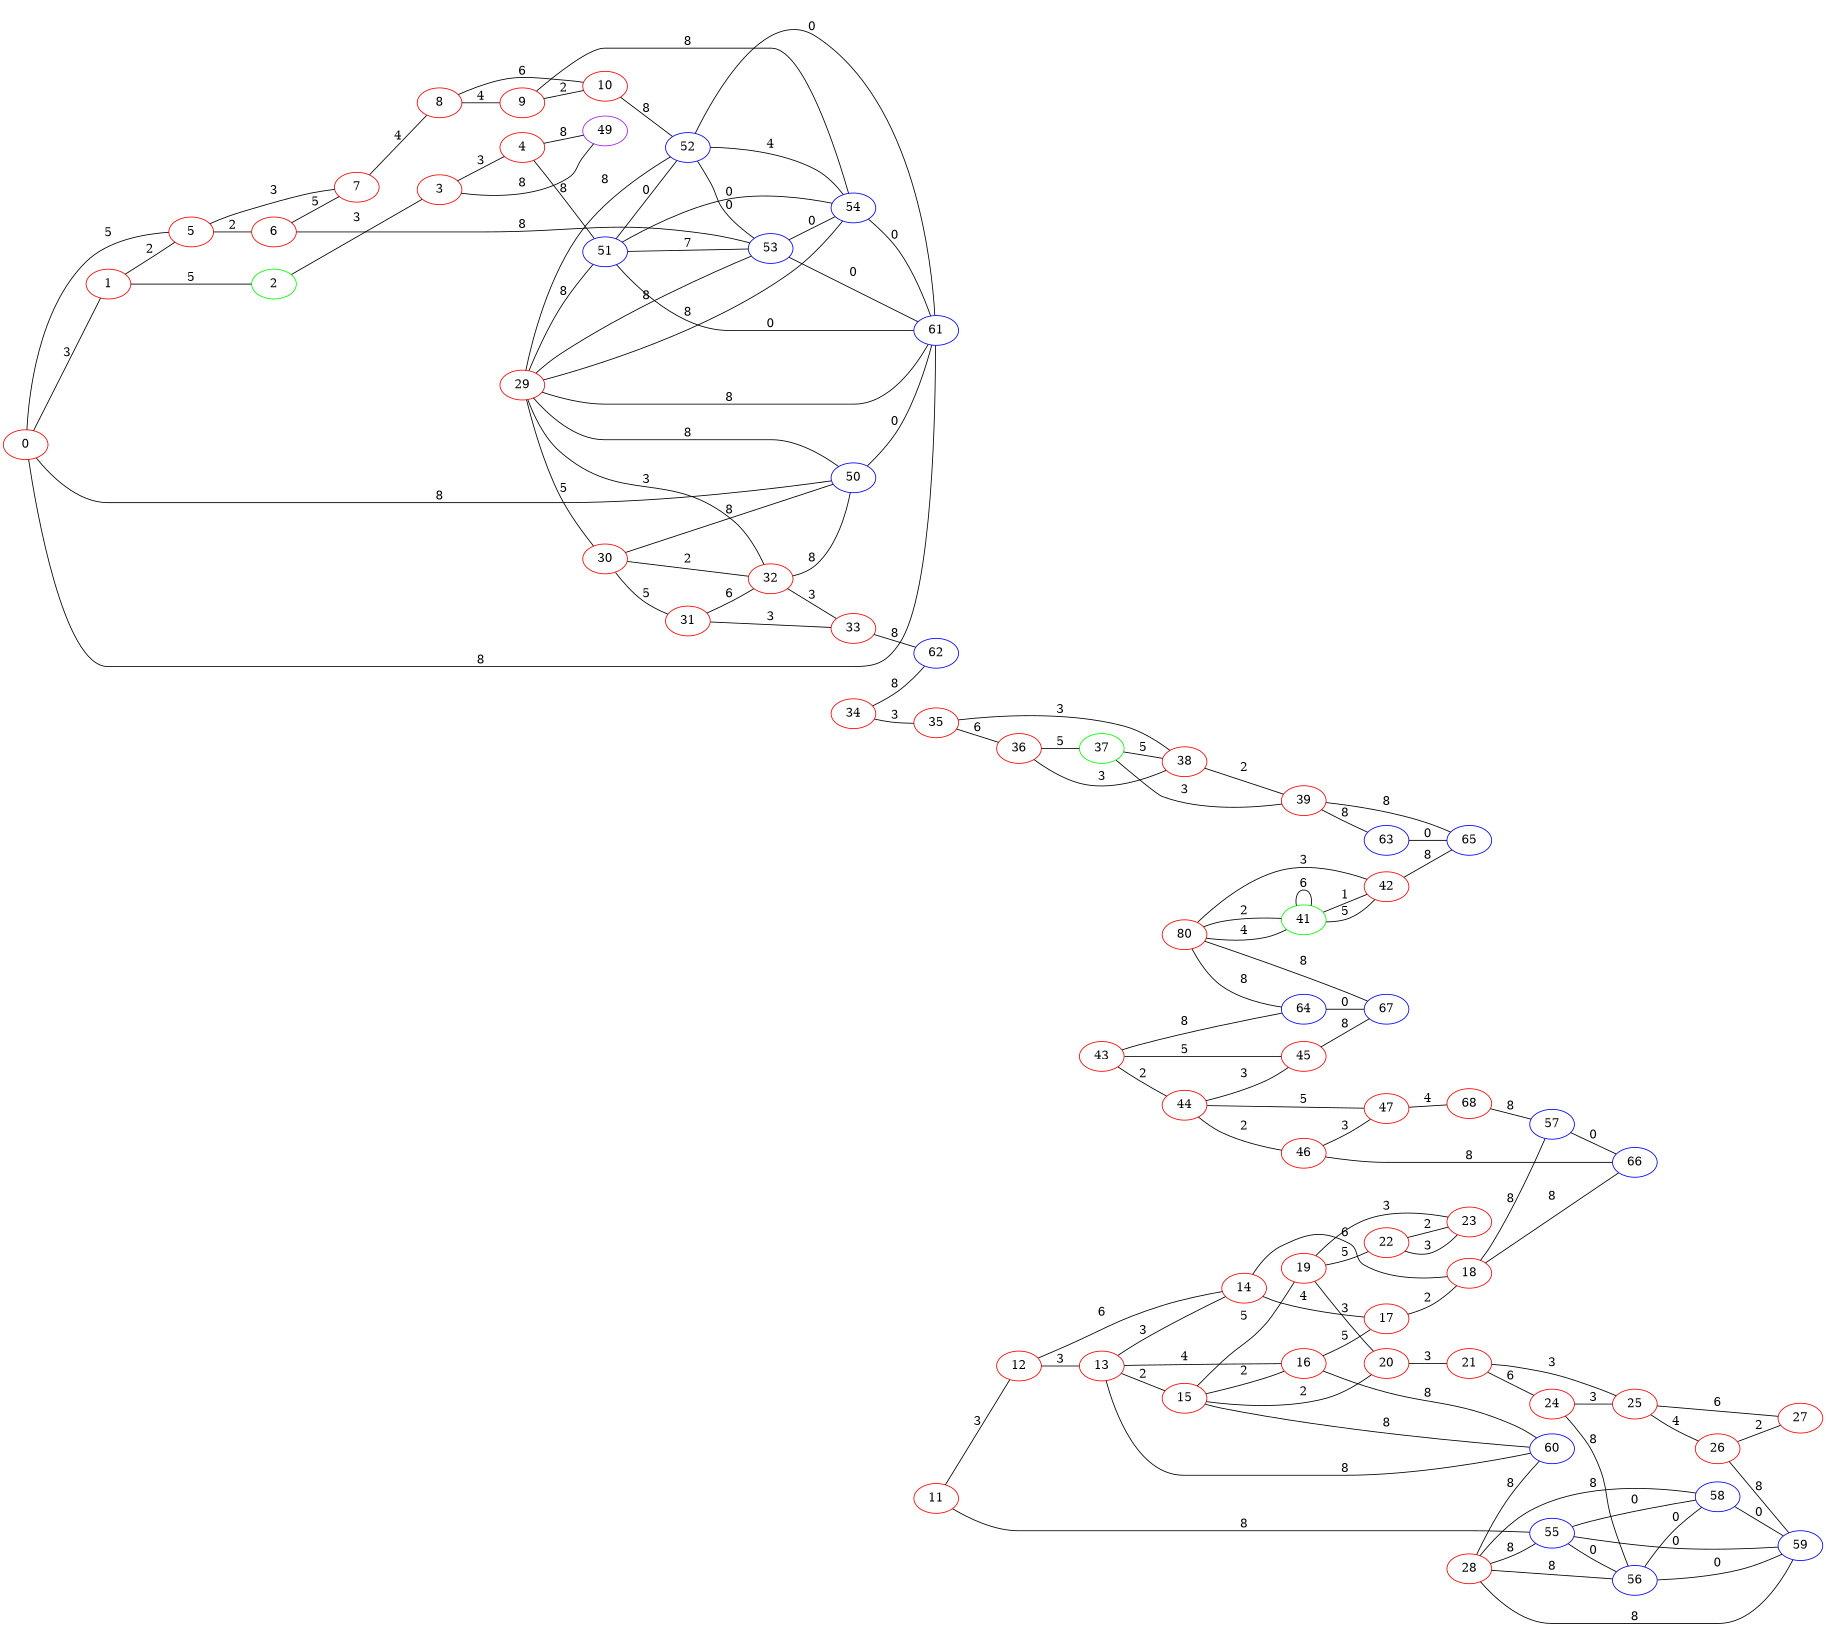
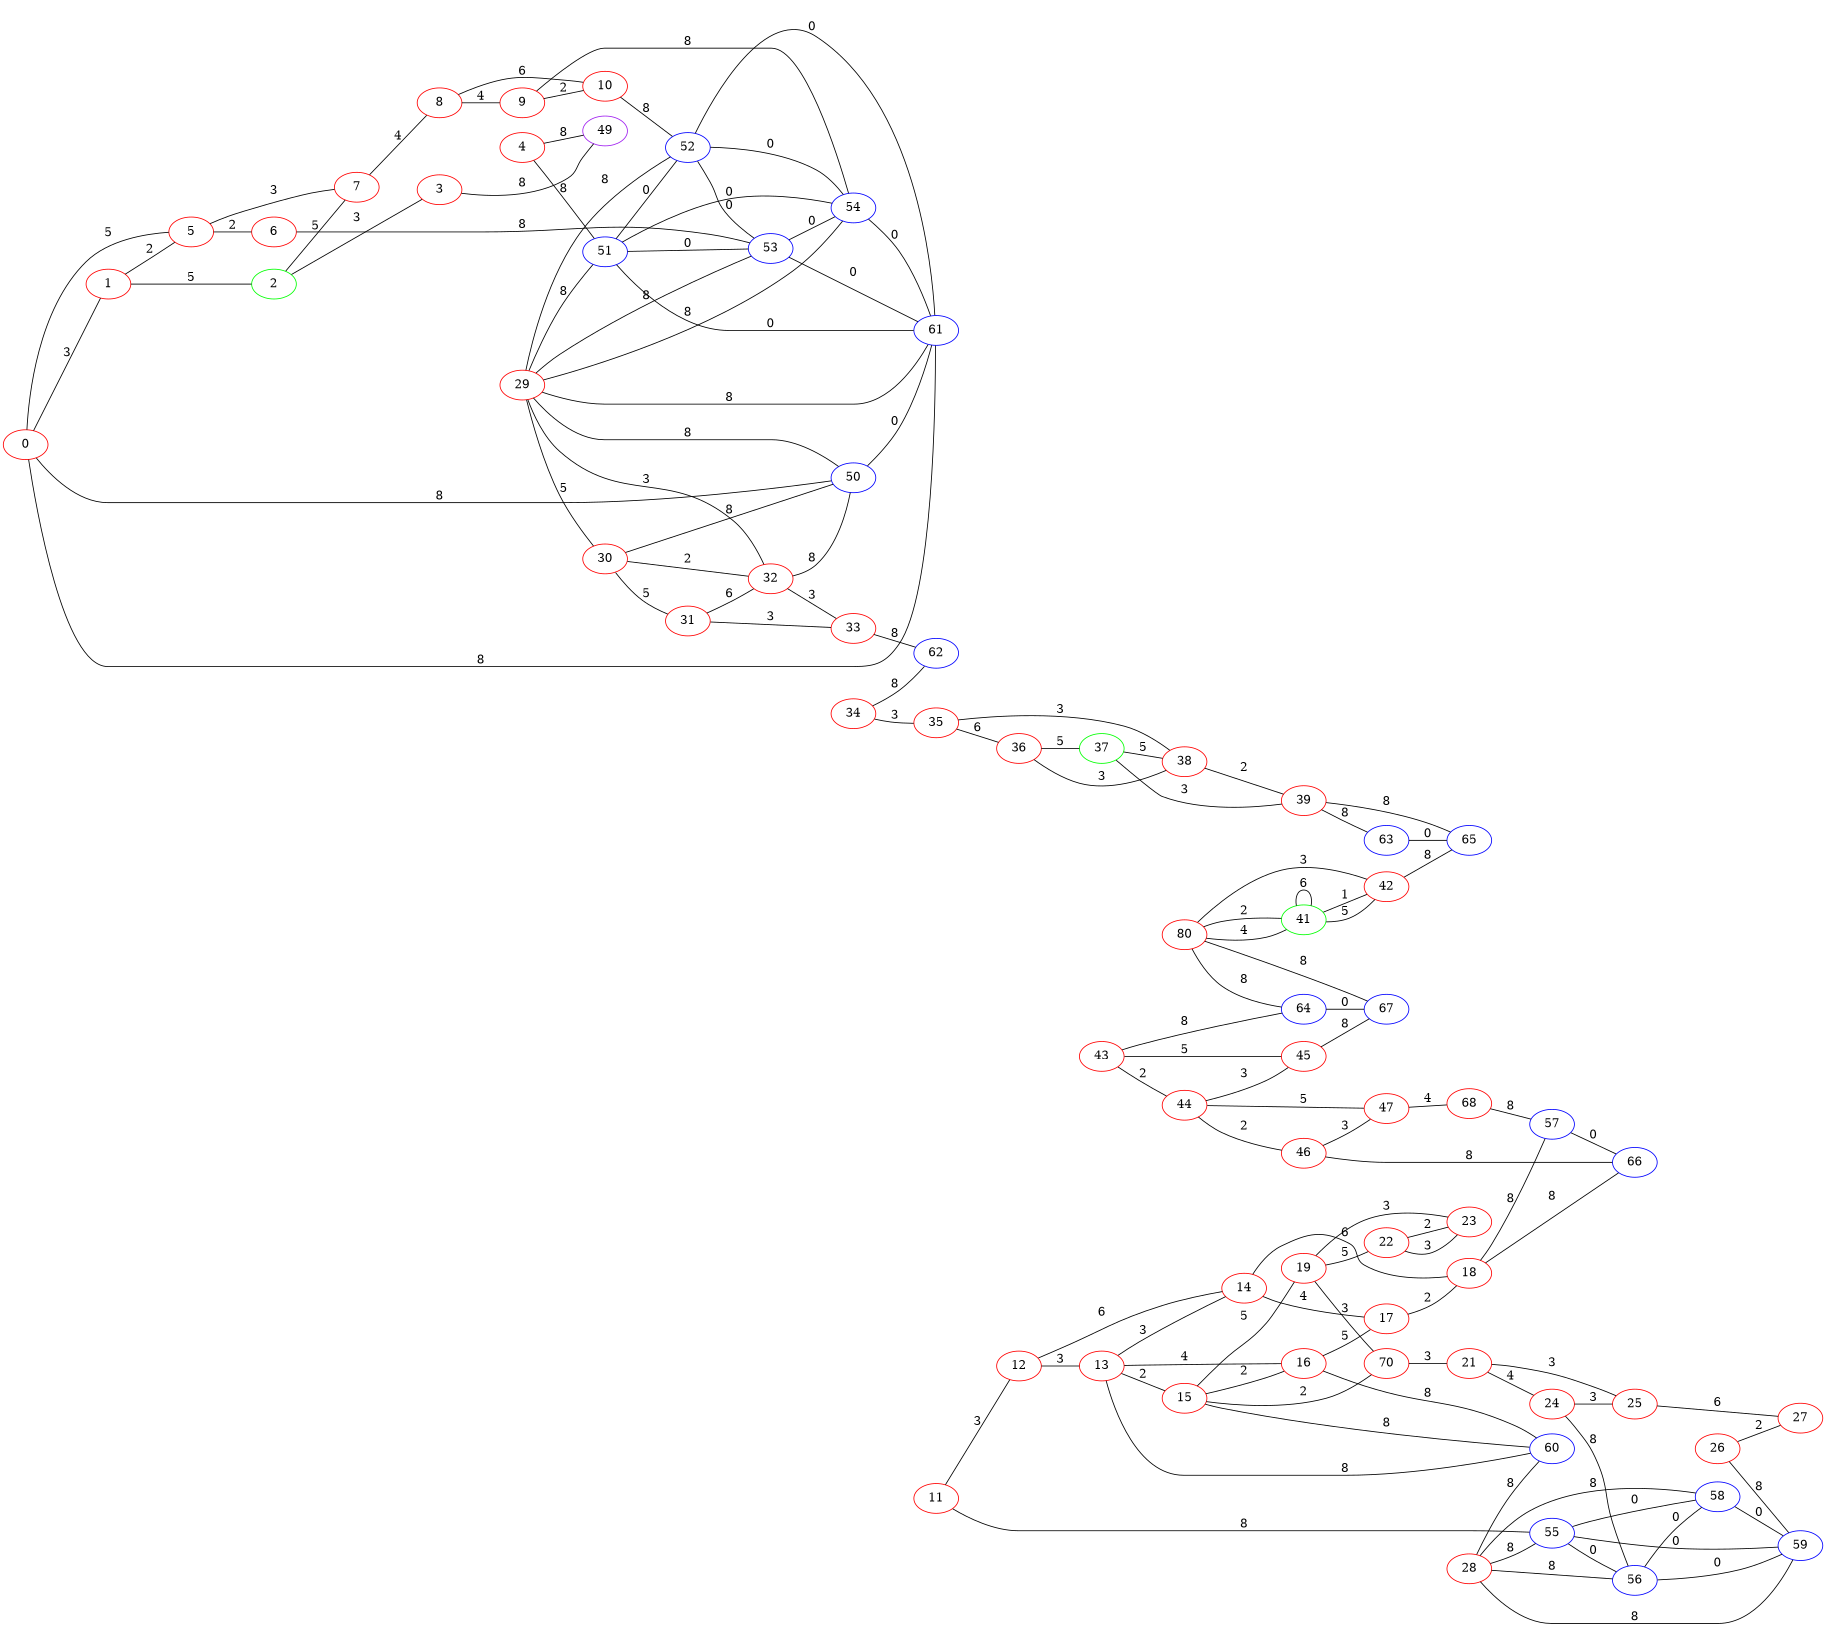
edge "52" -- "54": label "4" -> "0"
edge "4" -- "3": removed, label "3"
edge "7" -- "6": now "7" -- "2"
edge "53" -- "51": label "7" -> "0"
node "20": label "20" -> "70"
edge "21" -- "24": label "6" -> "4"
edge "25" -- "26": removed, label "4"
